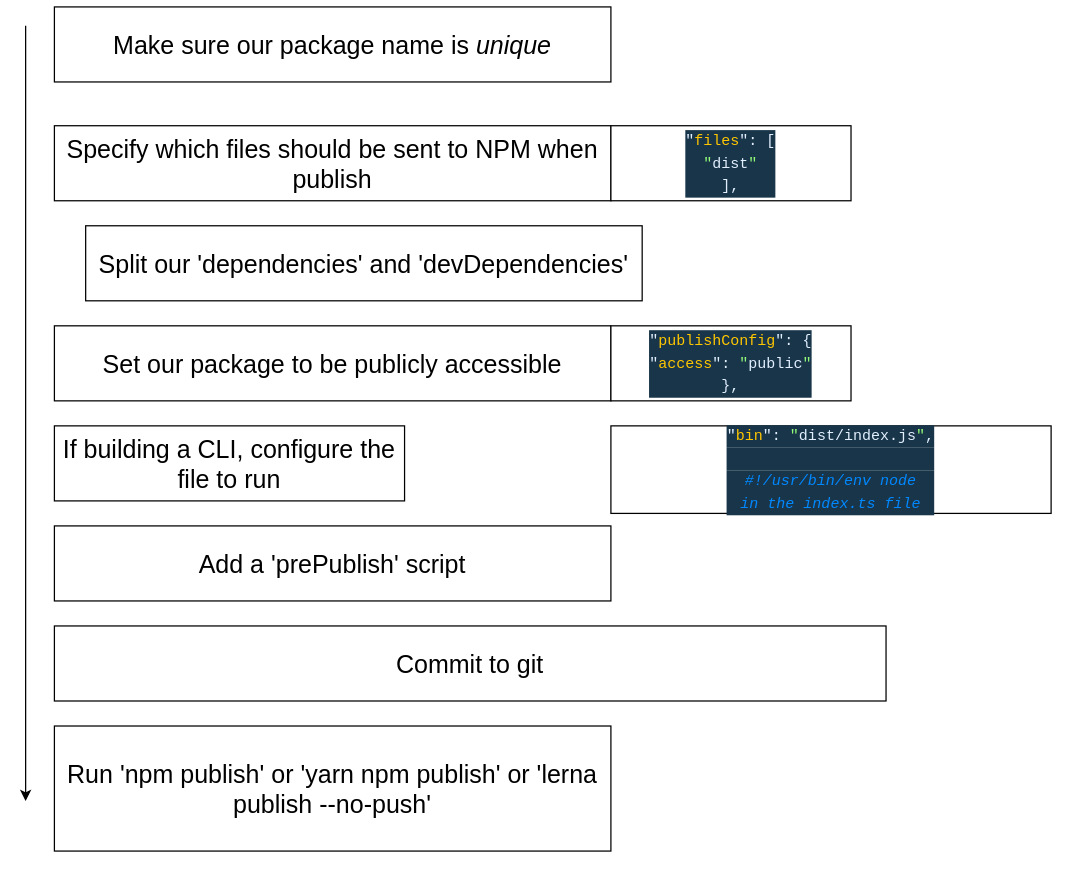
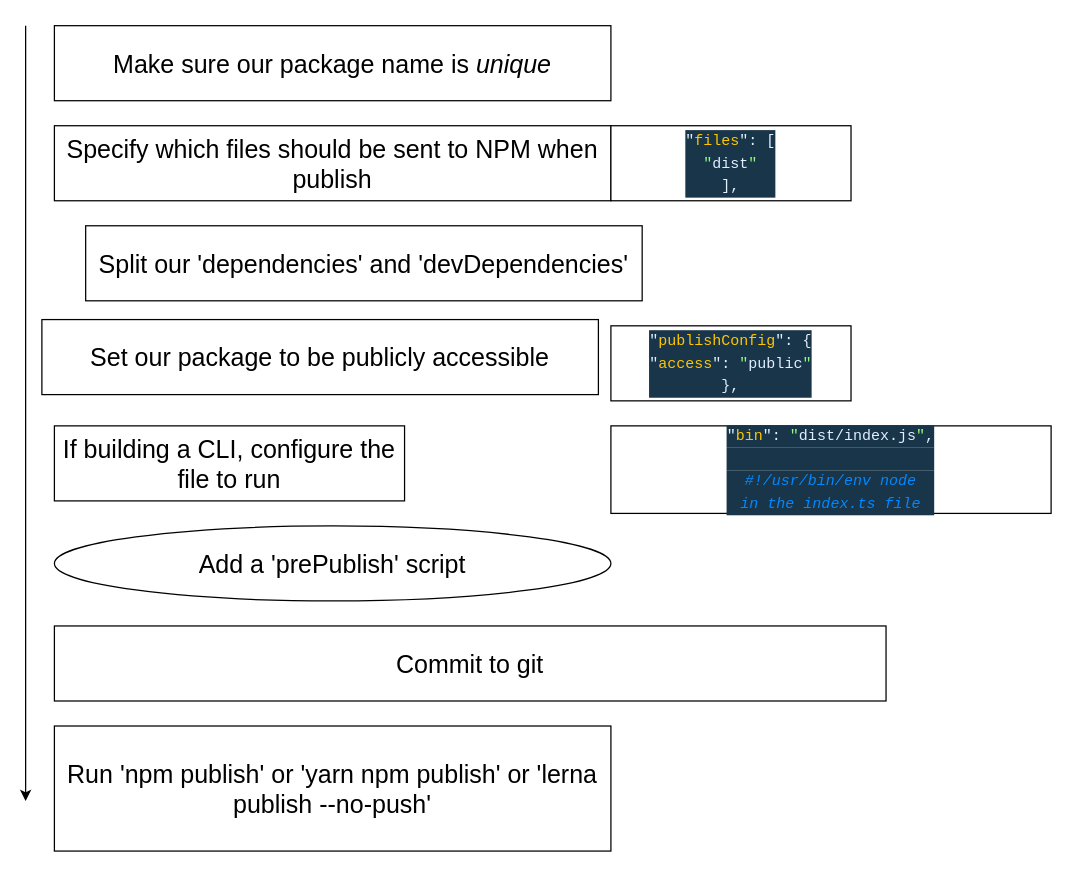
node "Make sure our package name is unique": moved (333, 44) -> (333, 63)
node "Set our package to be publicly accessible": moved (333, 363) -> (320, 357)
node "Add a 'prePublish' script": shape rectangle -> ellipse
